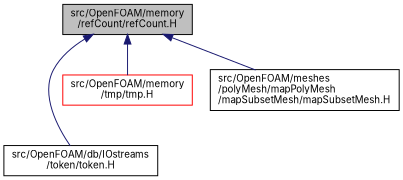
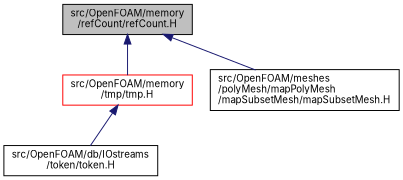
edge "src/OpenFOAM/db/IOstreams /token/token.H" -> "src/OpenFOAM/memory /refCount/refCount.H": now "src/OpenFOAM/db/IOstreams /token/token.H" -> "src/OpenFOAM/memory /tmp/tmp.H"
